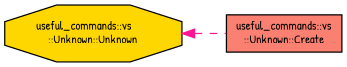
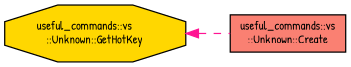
node "useful_commands::vs ::Unknown::Unknown": label "useful_commands::vs ::Unknown::Unknown" -> "useful_commands::vs ::Unknown::GetHotKey"
